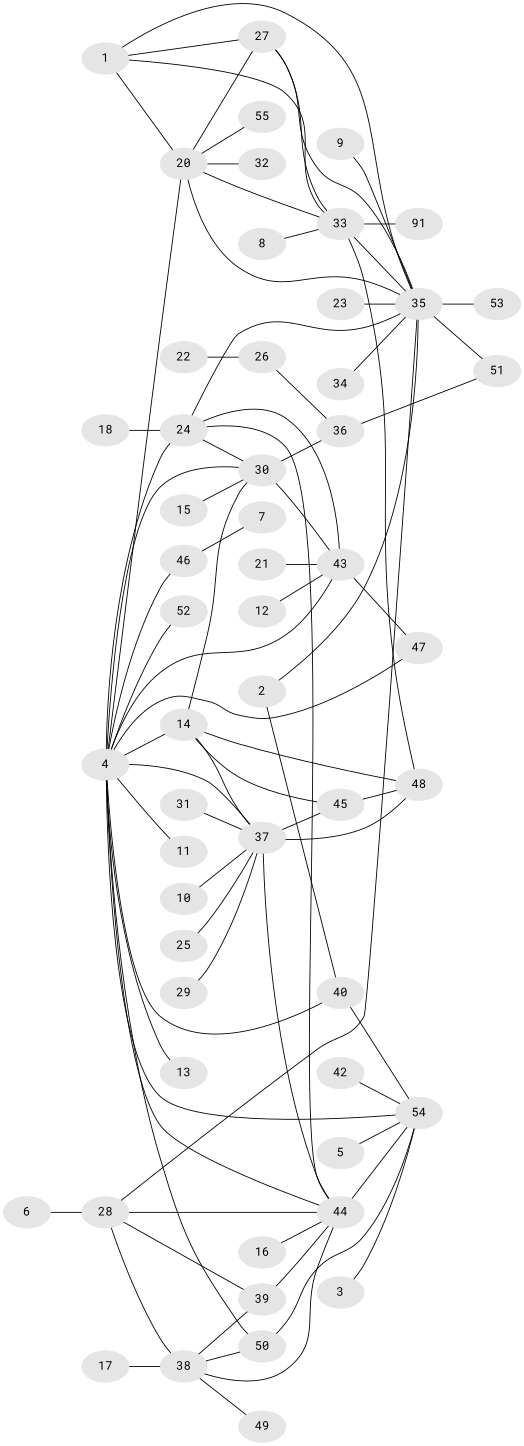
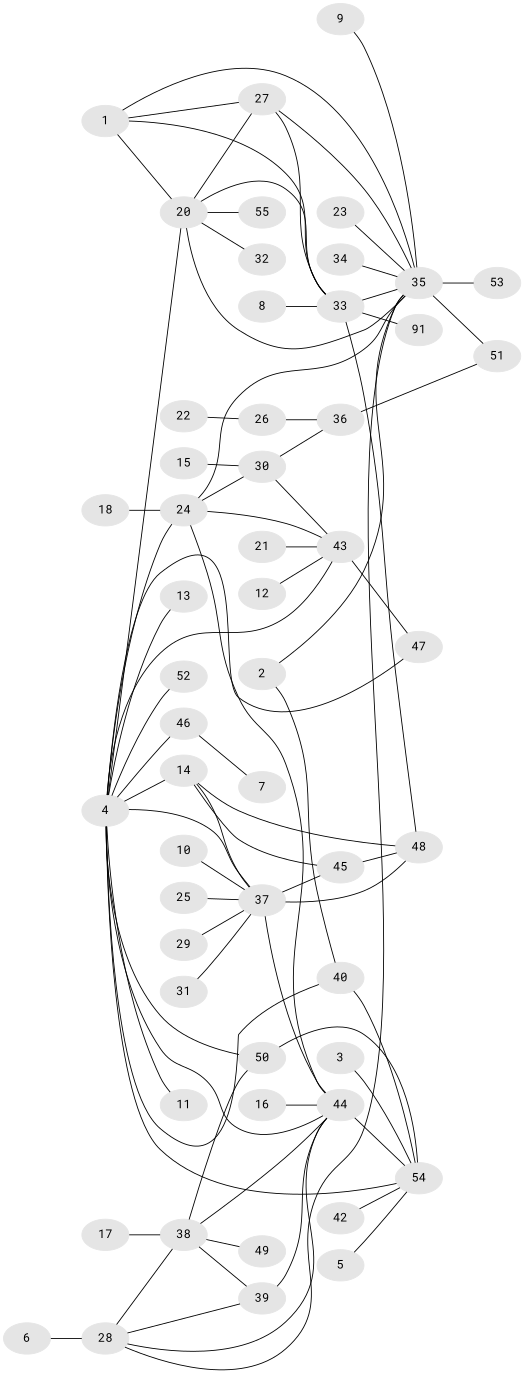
edge "30" -- "4": removed
edge "30" -- "14": removed
